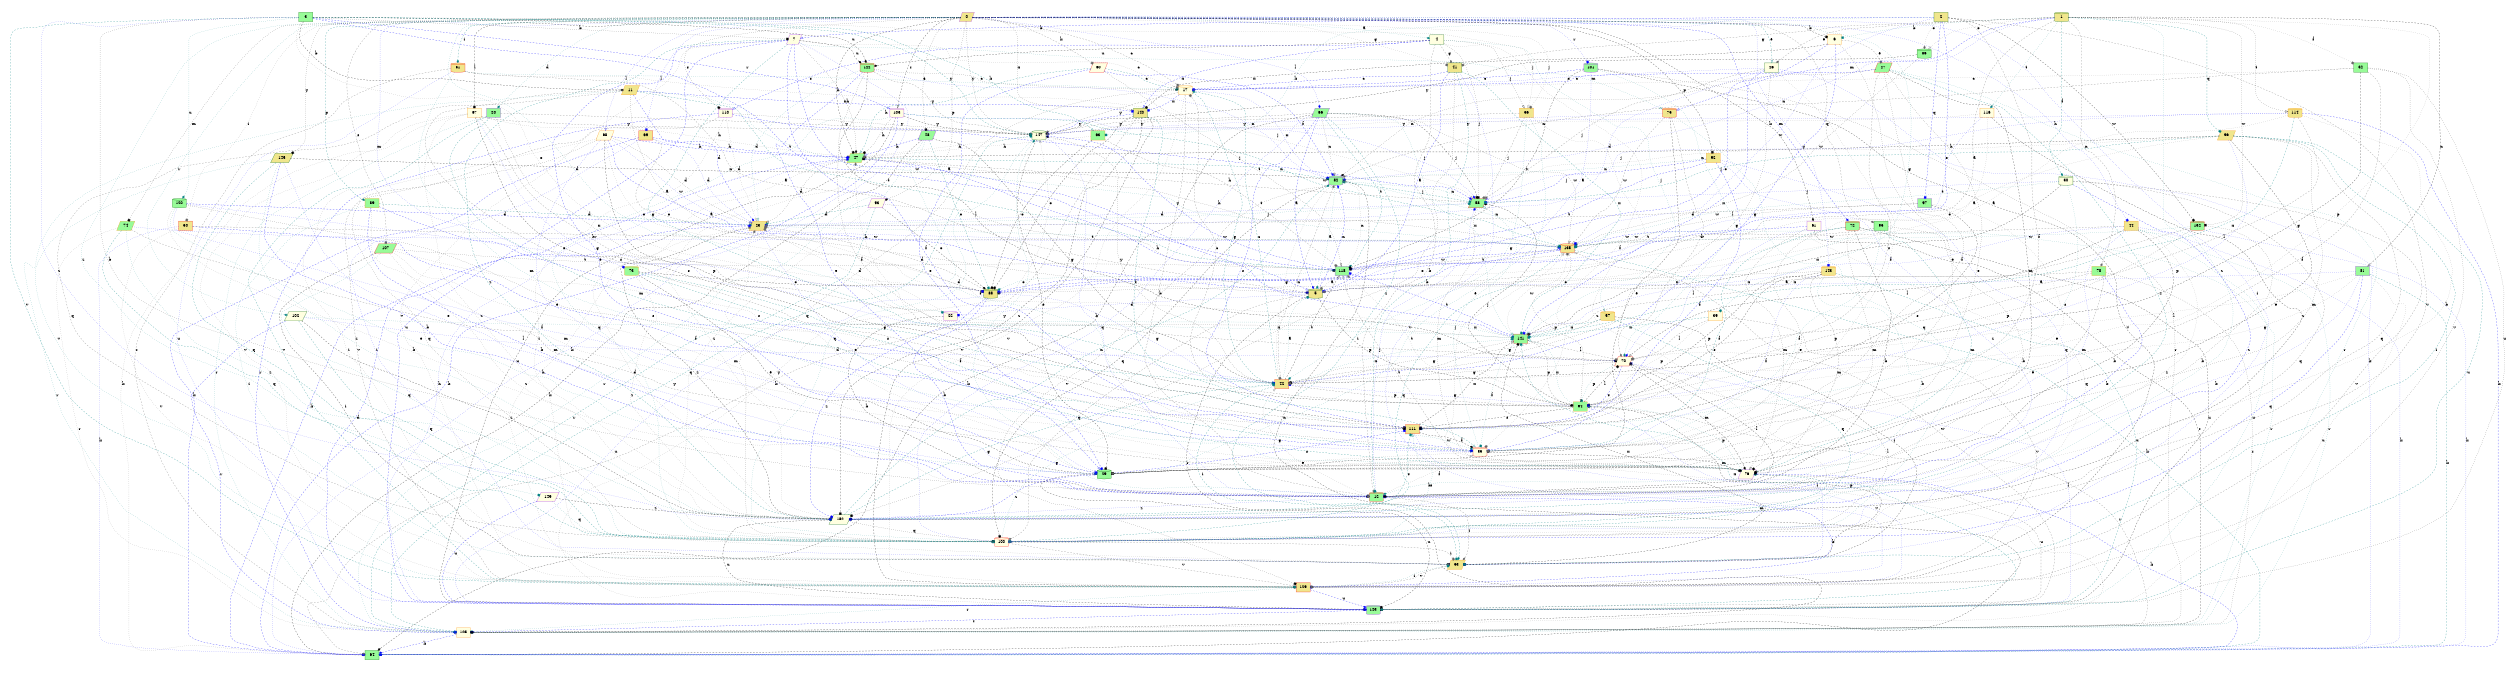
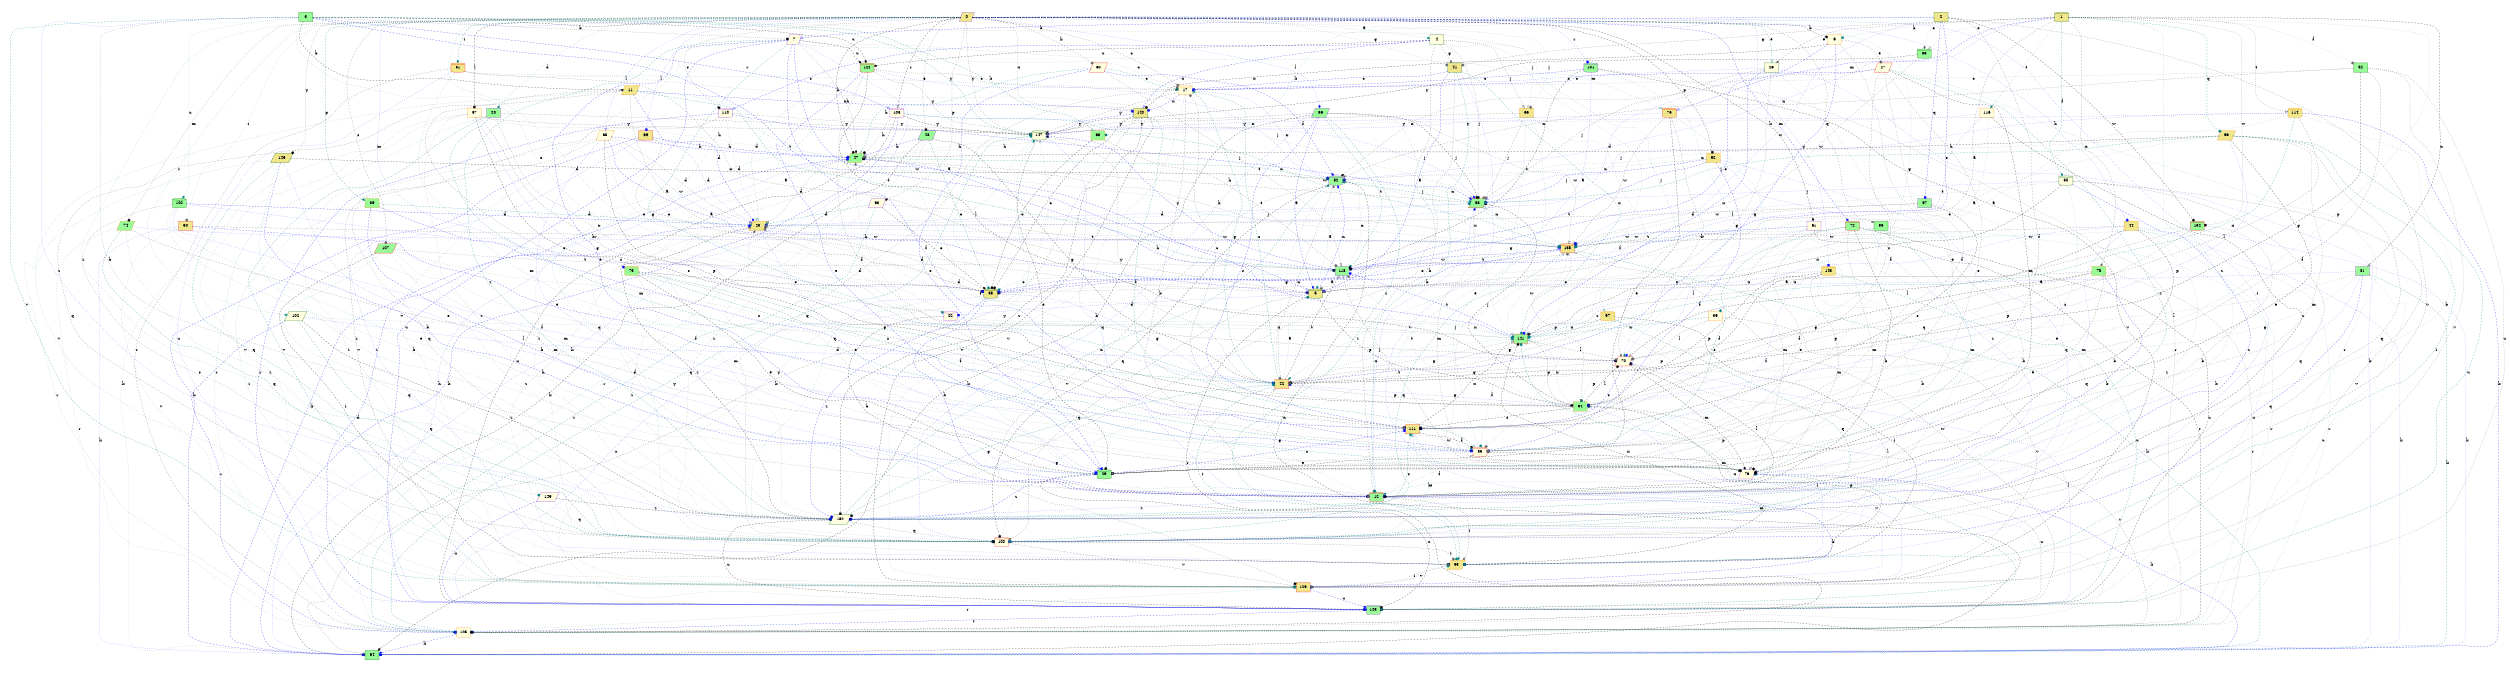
node "27": fillcolor palegreen -> lightyellow
edge "66" -> "82": removed, label "n"
edge "120" -> "111": now "120" -> "100"
edge "78" -> "42": added, label "g"
